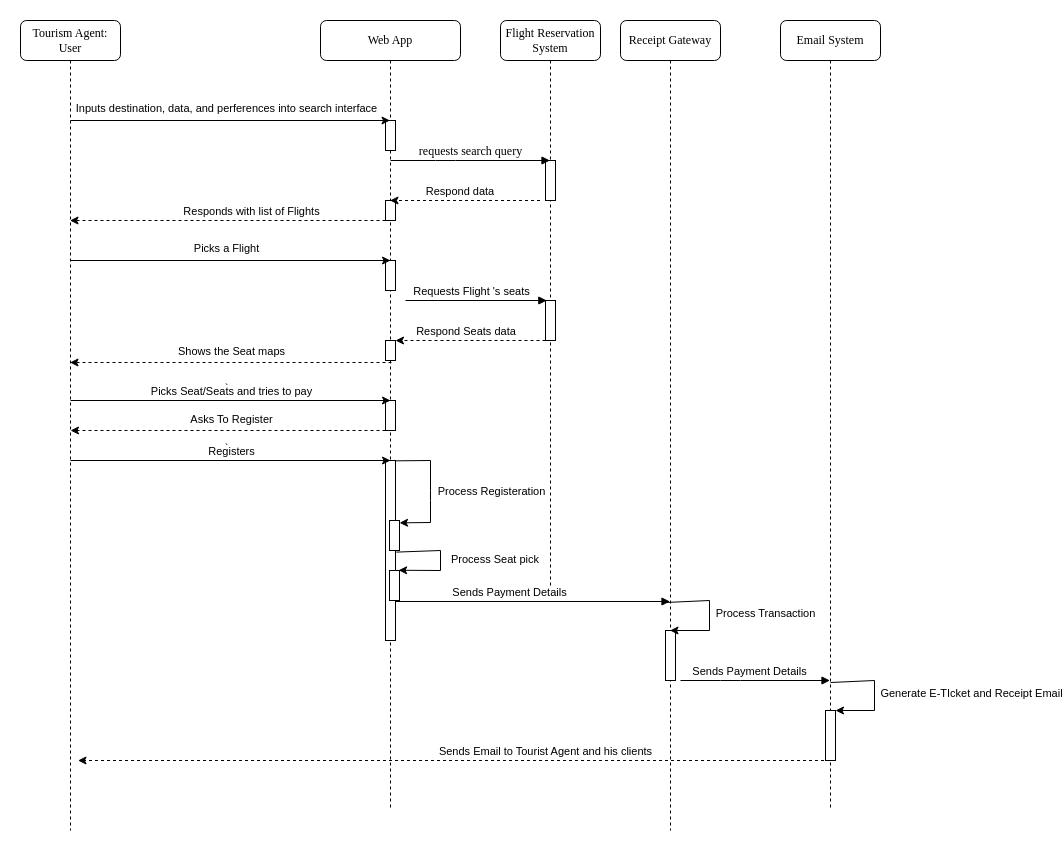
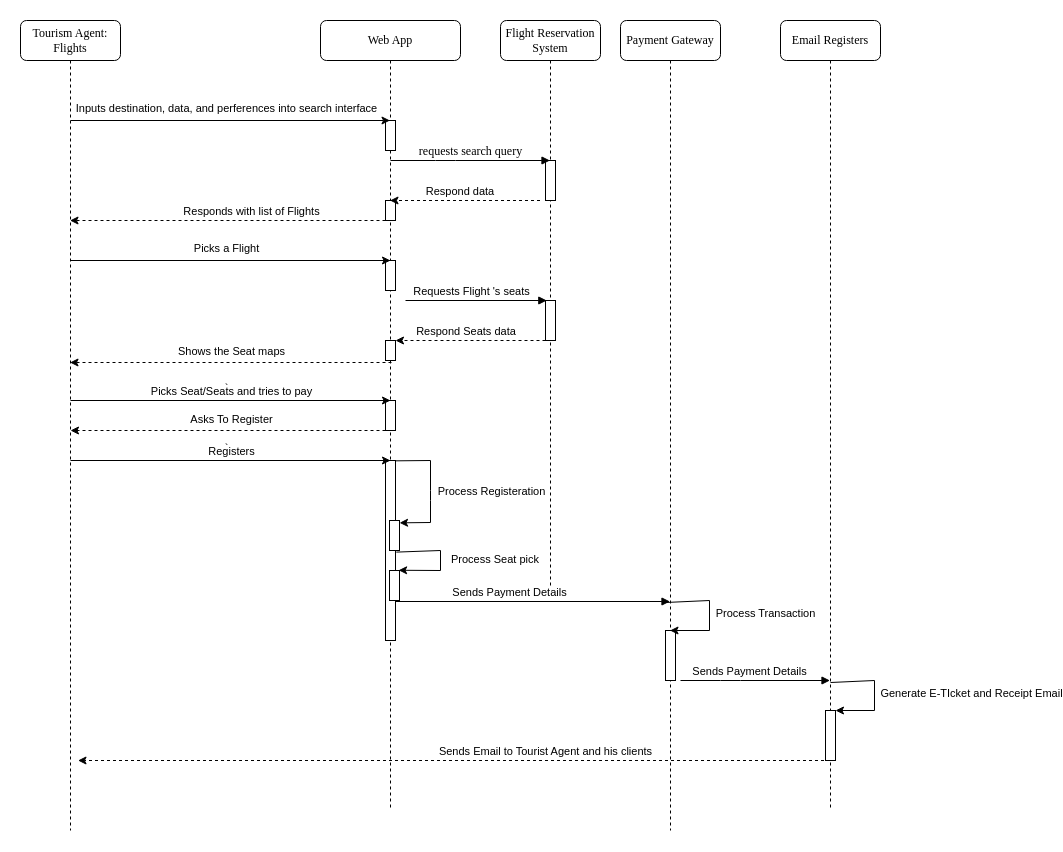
node "Tourism Agent: User": label "Tourism Agent: User" -> "Tourism Agent: Flights"
node "Receipt Gateway": label "Receipt Gateway" -> "Payment Gateway"
node "Email System": label "Email System" -> "Email Registers"
